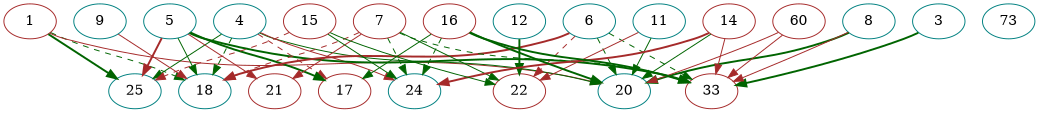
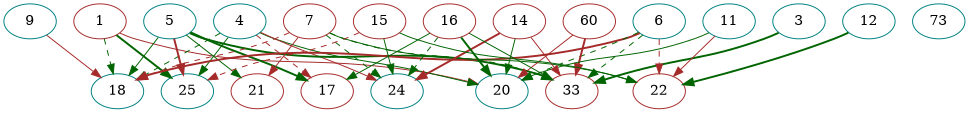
node "8": removed
edge "60" -> "33": style solid -> bold
edge "5" -> "21": color brown -> darkgreen
edge "16" -> "33": style bold -> solid
